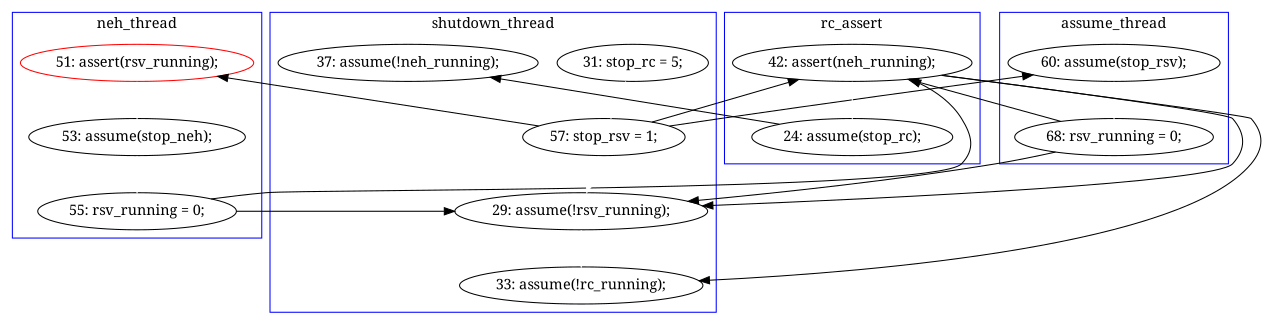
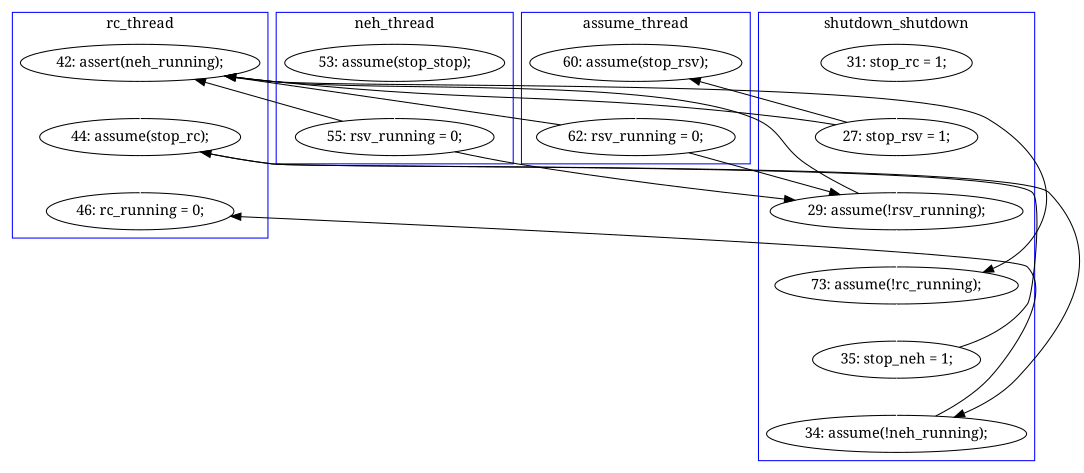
cluster "shutdown_thread": label "shutdown_thread" -> "shutdown_shutdown"
cluster "rc_assert": label "rc_assert" -> "rc_thread"
node "51: assert(rsv_running);": removed
node "37: assume(!neh_running);": label "37: assume(!neh_running);" -> "34: assume(!neh_running);"
node "31: stop_rc = 5;": label "31: stop_rc = 5;" -> "31: stop_rc = 1;"
node "53: assume(stop_neh);": label "53: assume(stop_neh);" -> "53: assume(stop_stop);"
node "57: stop_rsv = 1;": label "57: stop_rsv = 1;" -> "27: stop_rsv = 1;"
node "24: assume(stop_rc);": label "24: assume(stop_rc);" -> "44: assume(stop_rc);"
node "68: rsv_running = 0;": label "68: rsv_running = 0;" -> "62: rsv_running = 0;"
edge "42: assert(neh_running);" -> "29: assume(!rsv_running);": reversed
node "46: rc_running = 0;": added
node "33: assume(!rc_running);": label "33: assume(!rc_running);" -> "73: assume(!rc_running);"
node "35: stop_neh = 1;": added
